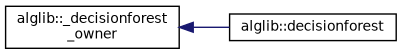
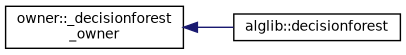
node "alglib::_decisionforest _owner": label "alglib::_decisionforest _owner" -> "owner::_decisionforest _owner"
